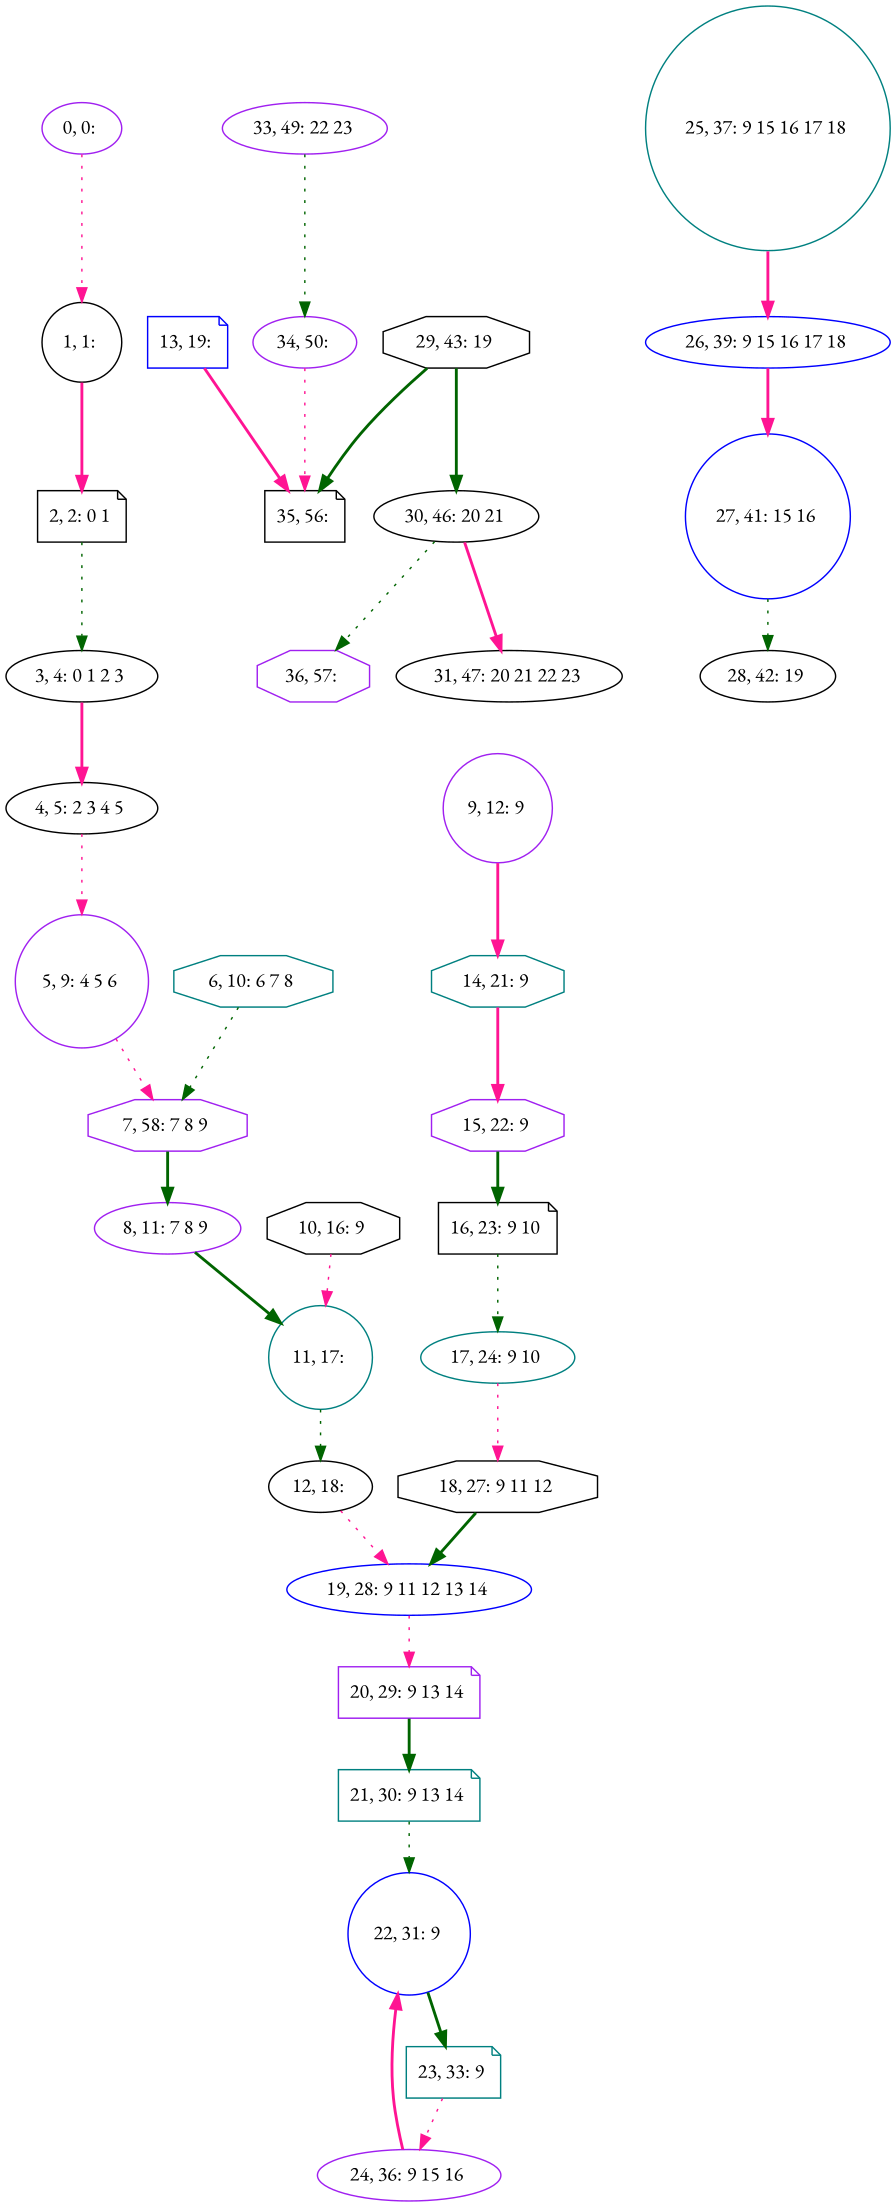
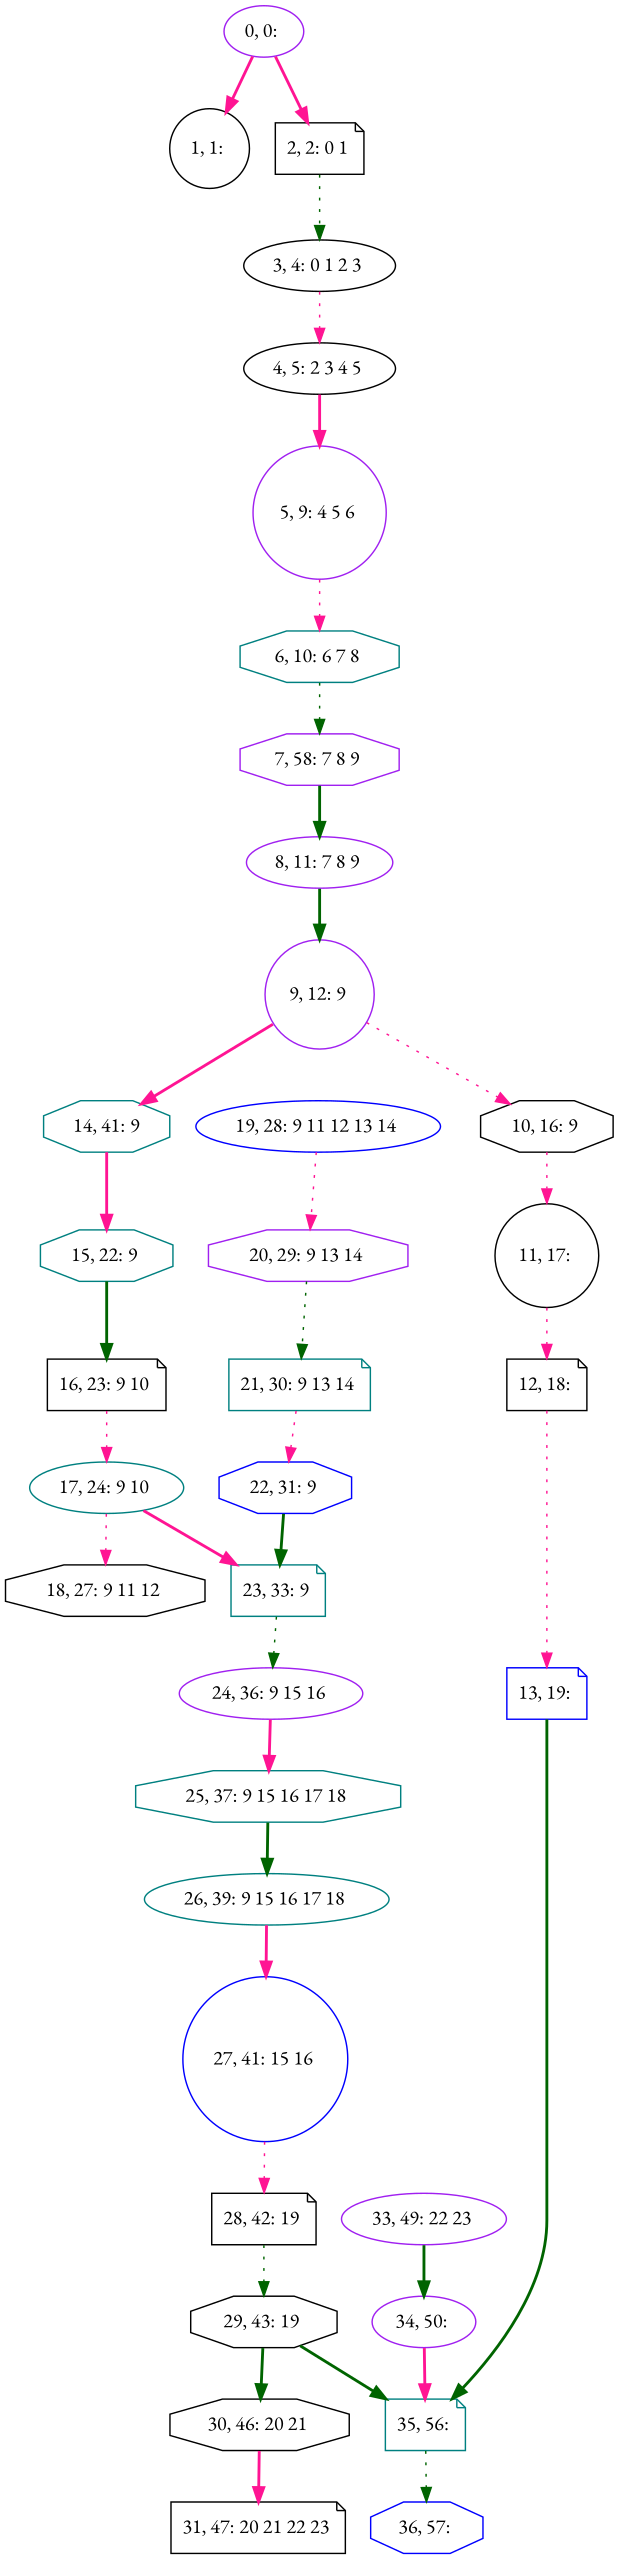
node "25, 37: 9 15 16 17 18": shape circle -> octagon
edge "0, 0:" -> "1, 1:": style dotted -> bold
edge "33, 49: 22 23" -> "34, 50:": style dotted -> bold
edge "25, 37: 9 15 16 17 18" -> "26, 39: 9 15 16 17 18": color deeppink -> darkgreen
node "26, 39: 9 15 16 17 18": color blue -> teal
edge "34, 50:" -> "35, 56:": style dotted -> bold
edge "13, 19:" -> "35, 56:": color deeppink -> darkgreen
edge "1, 1:" -> "2, 2: 0 1": now "0, 0:" -> "2, 2: 0 1"
node "35, 56:": color black -> teal
node "30, 46: 20 21": shape ellipse -> octagon
edge "30, 46: 20 21" -> "36, 57:": now "35, 56:" -> "36, 57:"
edge "27, 41: 15 16" -> "28, 42: 19": color darkgreen -> deeppink
node "36, 57:": color purple -> blue
node "31, 47: 20 21 22 23": shape ellipse -> note
node "28, 42: 19": shape ellipse -> note
edge "3, 4: 0 1 2 3" -> "4, 5: 2 3 4 5": style bold -> dotted
edge "4, 5: 2 3 4 5" -> "5, 9: 4 5 6": style dotted -> bold
node "14, 21: 9": label "14, 21: 9" -> "14, 41: 9"
edge "9, 12: 9" -> "10, 16: 9": added
edge "5, 9: 4 5 6" -> "7, 58: 7 8 9": now "5, 9: 4 5 6" -> "6, 10: 6 7 8"
node "15, 22: 9": color purple -> teal
edge "8, 11: 7 8 9" -> "11, 17:": now "8, 11: 7 8 9" -> "9, 12: 9"
edge "16, 23: 9 10" -> "17, 24: 9 10": color darkgreen -> deeppink
node "11, 17:": color teal -> black
edge "11, 17:" -> "12, 18:": color darkgreen -> deeppink
node "12, 18:": shape ellipse -> note
edge "12, 18:" -> "19, 28: 9 11 12 13 14": now "12, 18:" -> "13, 19:"
edge "18, 27: 9 11 12" -> "19, 28: 9 11 12 13 14": removed
edge "17, 24: 9 10" -> "23, 33: 9": added
node "20, 29: 9 13 14": shape note -> octagon
edge "20, 29: 9 13 14" -> "21, 30: 9 13 14": style bold -> dotted
edge "21, 30: 9 13 14" -> "22, 31: 9": color darkgreen -> deeppink
node "22, 31: 9": shape circle -> octagon
edge "24, 36: 9 15 16" -> "22, 31: 9": now "24, 36: 9 15 16" -> "25, 37: 9 15 16 17 18"
edge "23, 33: 9" -> "24, 36: 9 15 16": color deeppink -> darkgreen
edge "28, 42: 19" -> "29, 43: 19": added
